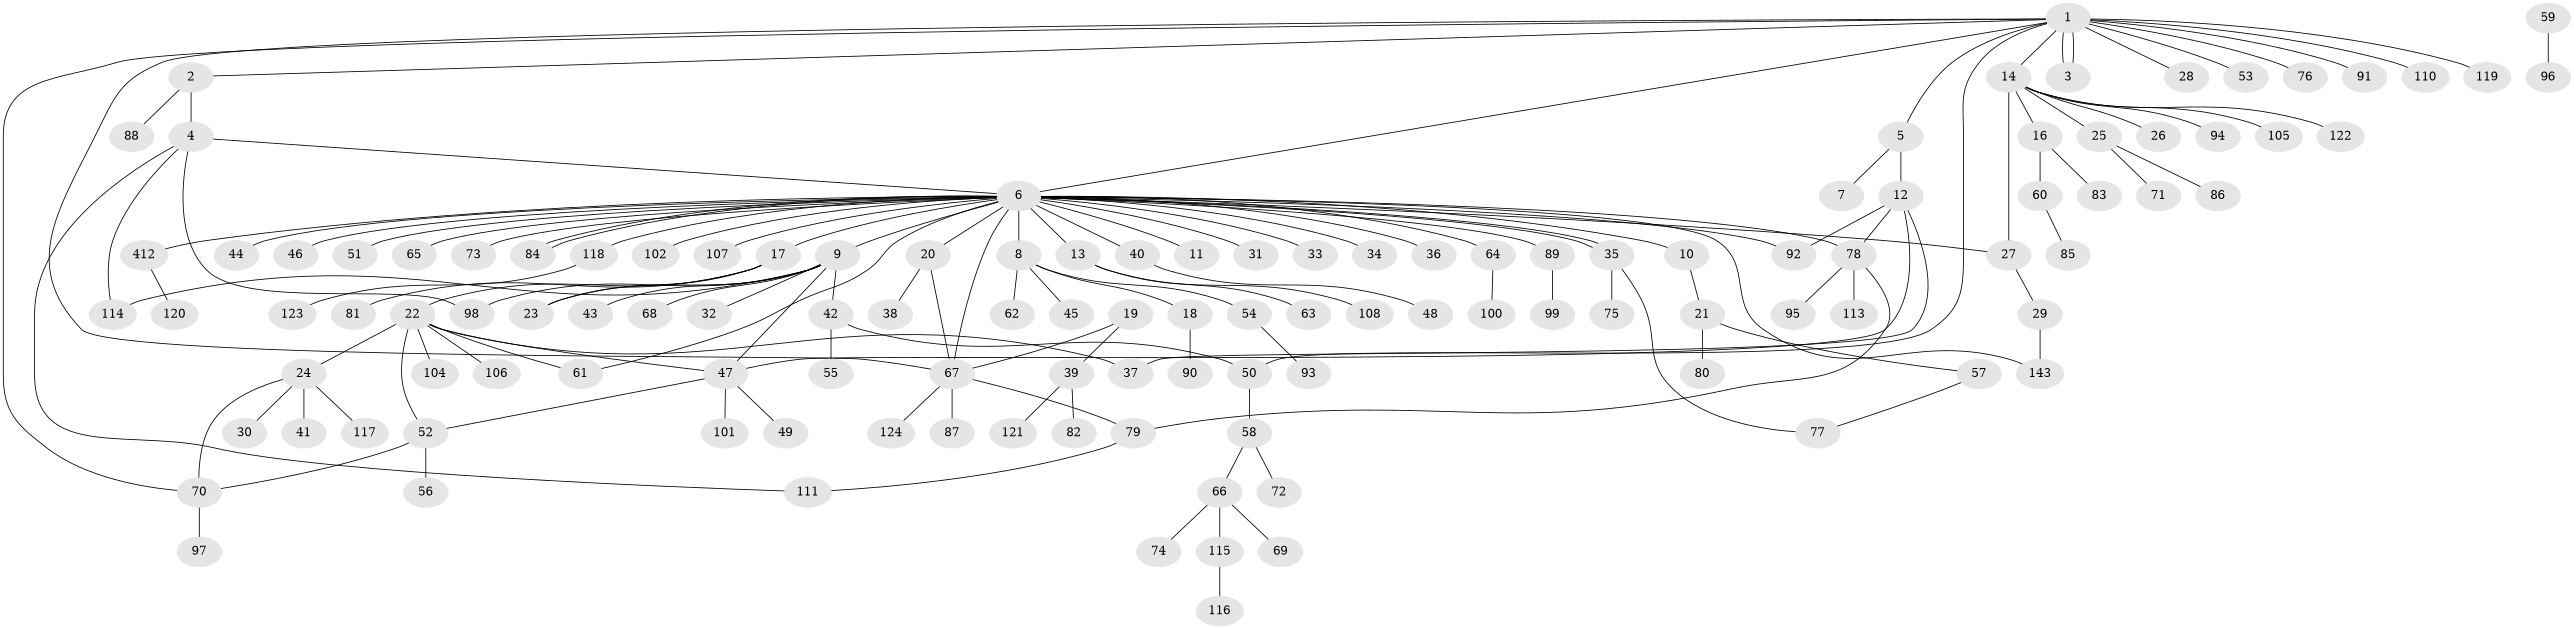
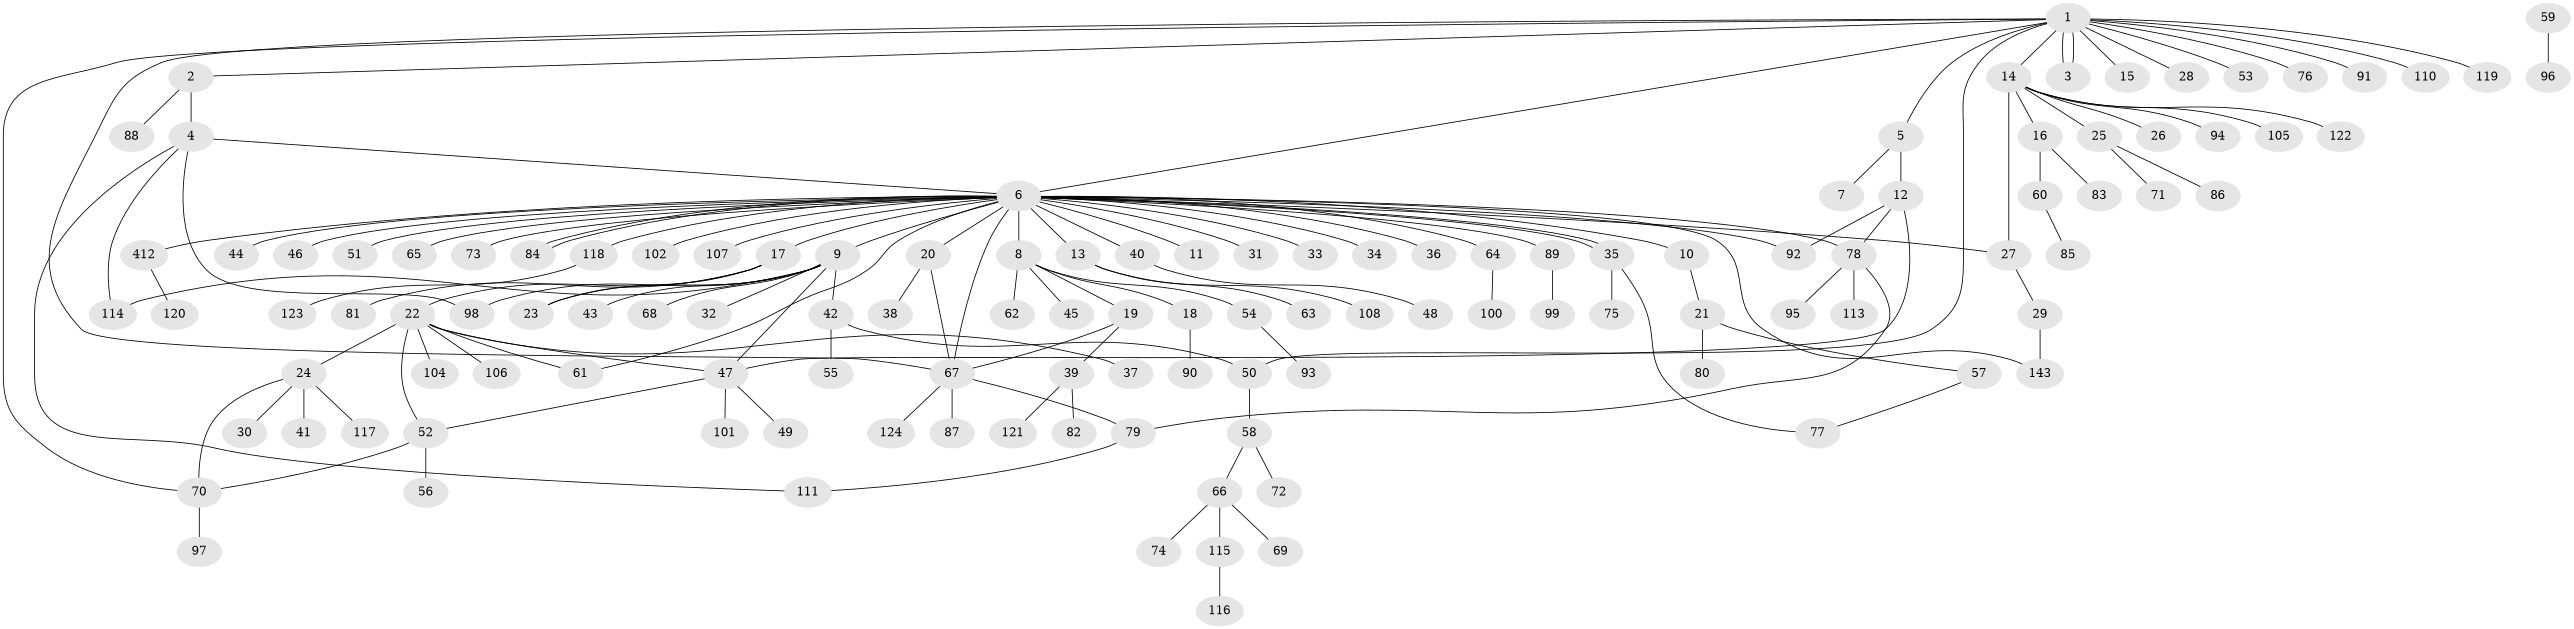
node "15": added
edge "8" -- "19": added
edge "12" -- "37": removed
